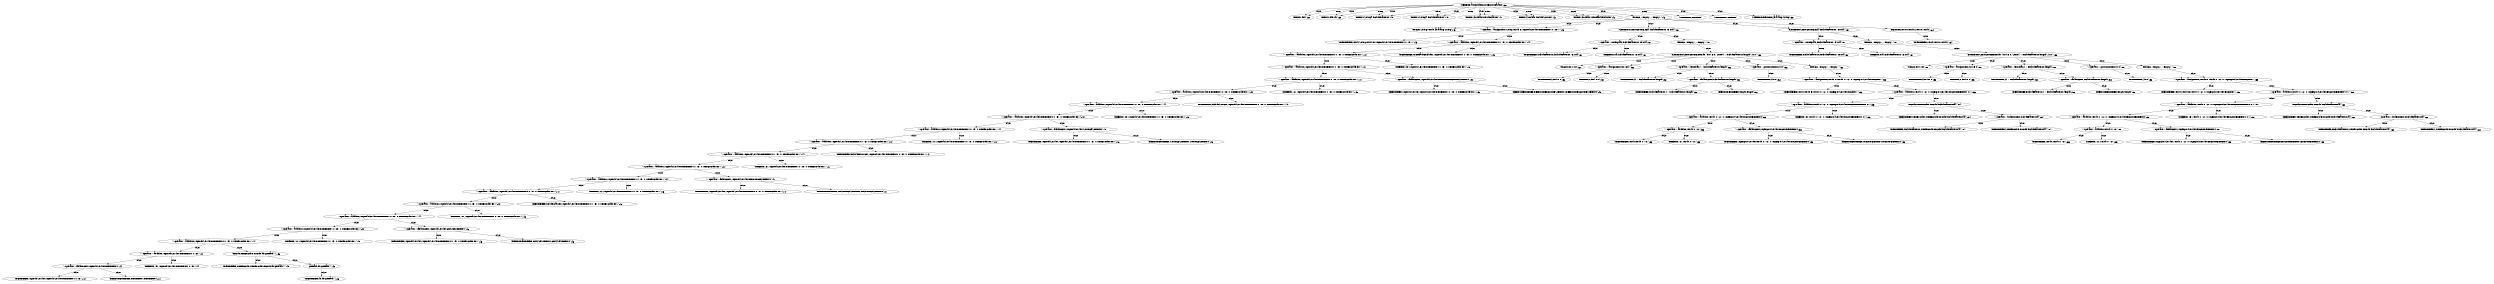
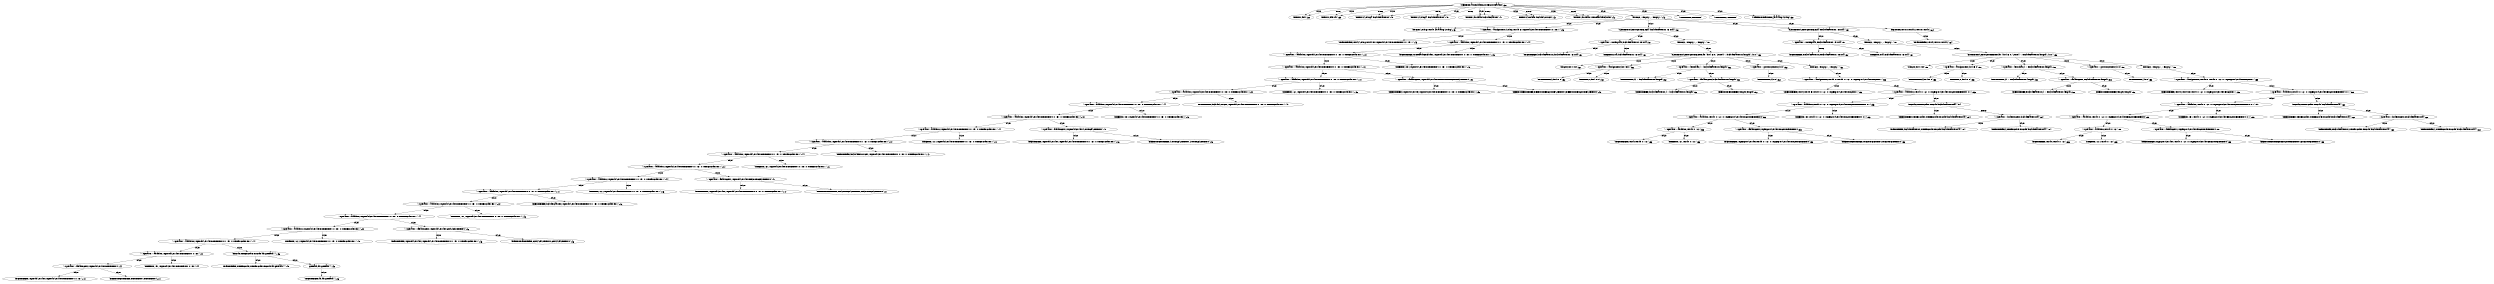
edge "(METHOD,assembleImportExportParams)" -> "(MODIFIER,PRIVATE)": label "DDG: " -> "AST: "
edge "(encode,URLEncoder.encode(includePatterns[i]))" -> "(<operator>.indexAccess,includePatterns[i])": label "AST: " -> "DDG: "
